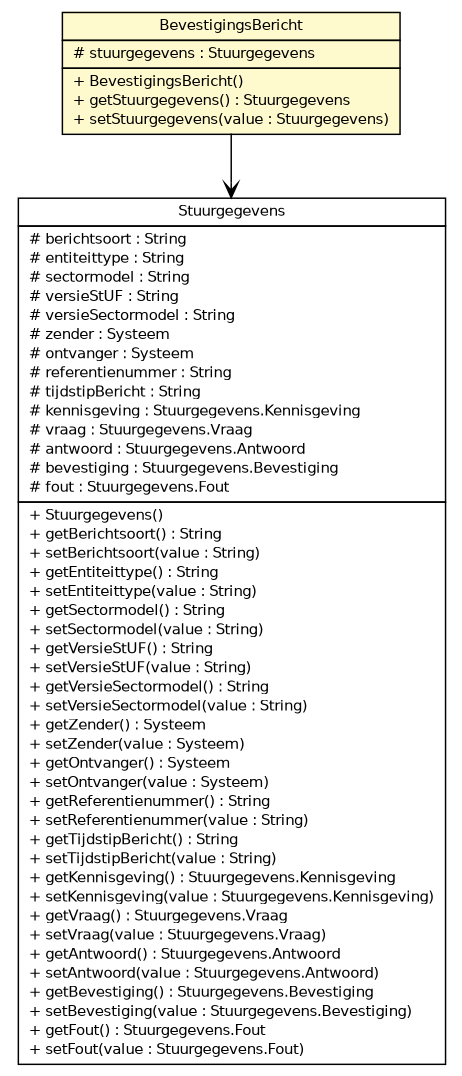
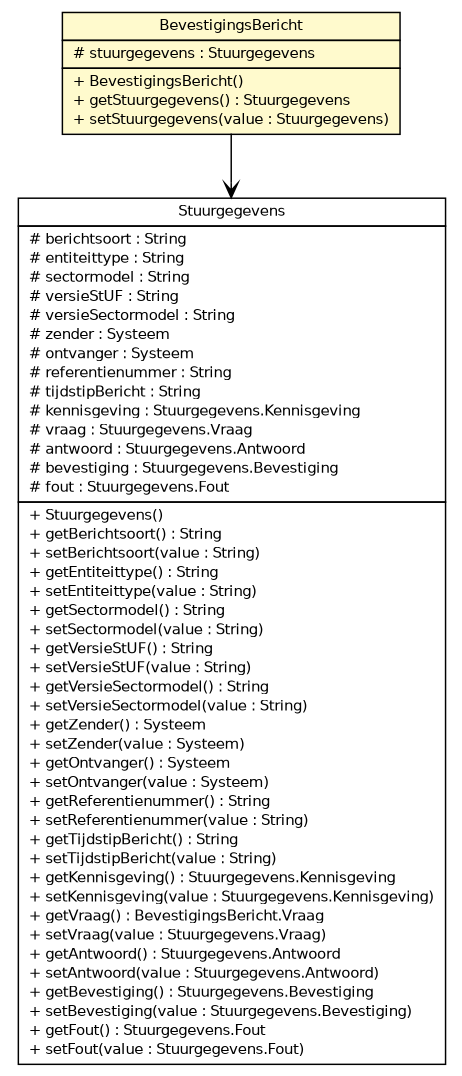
node "Stuurgegevens": text "+ getVraag() : Stuurgegevens.Vraag" -> "+ getVraag() : BevestigingsBericht.Vraag"
